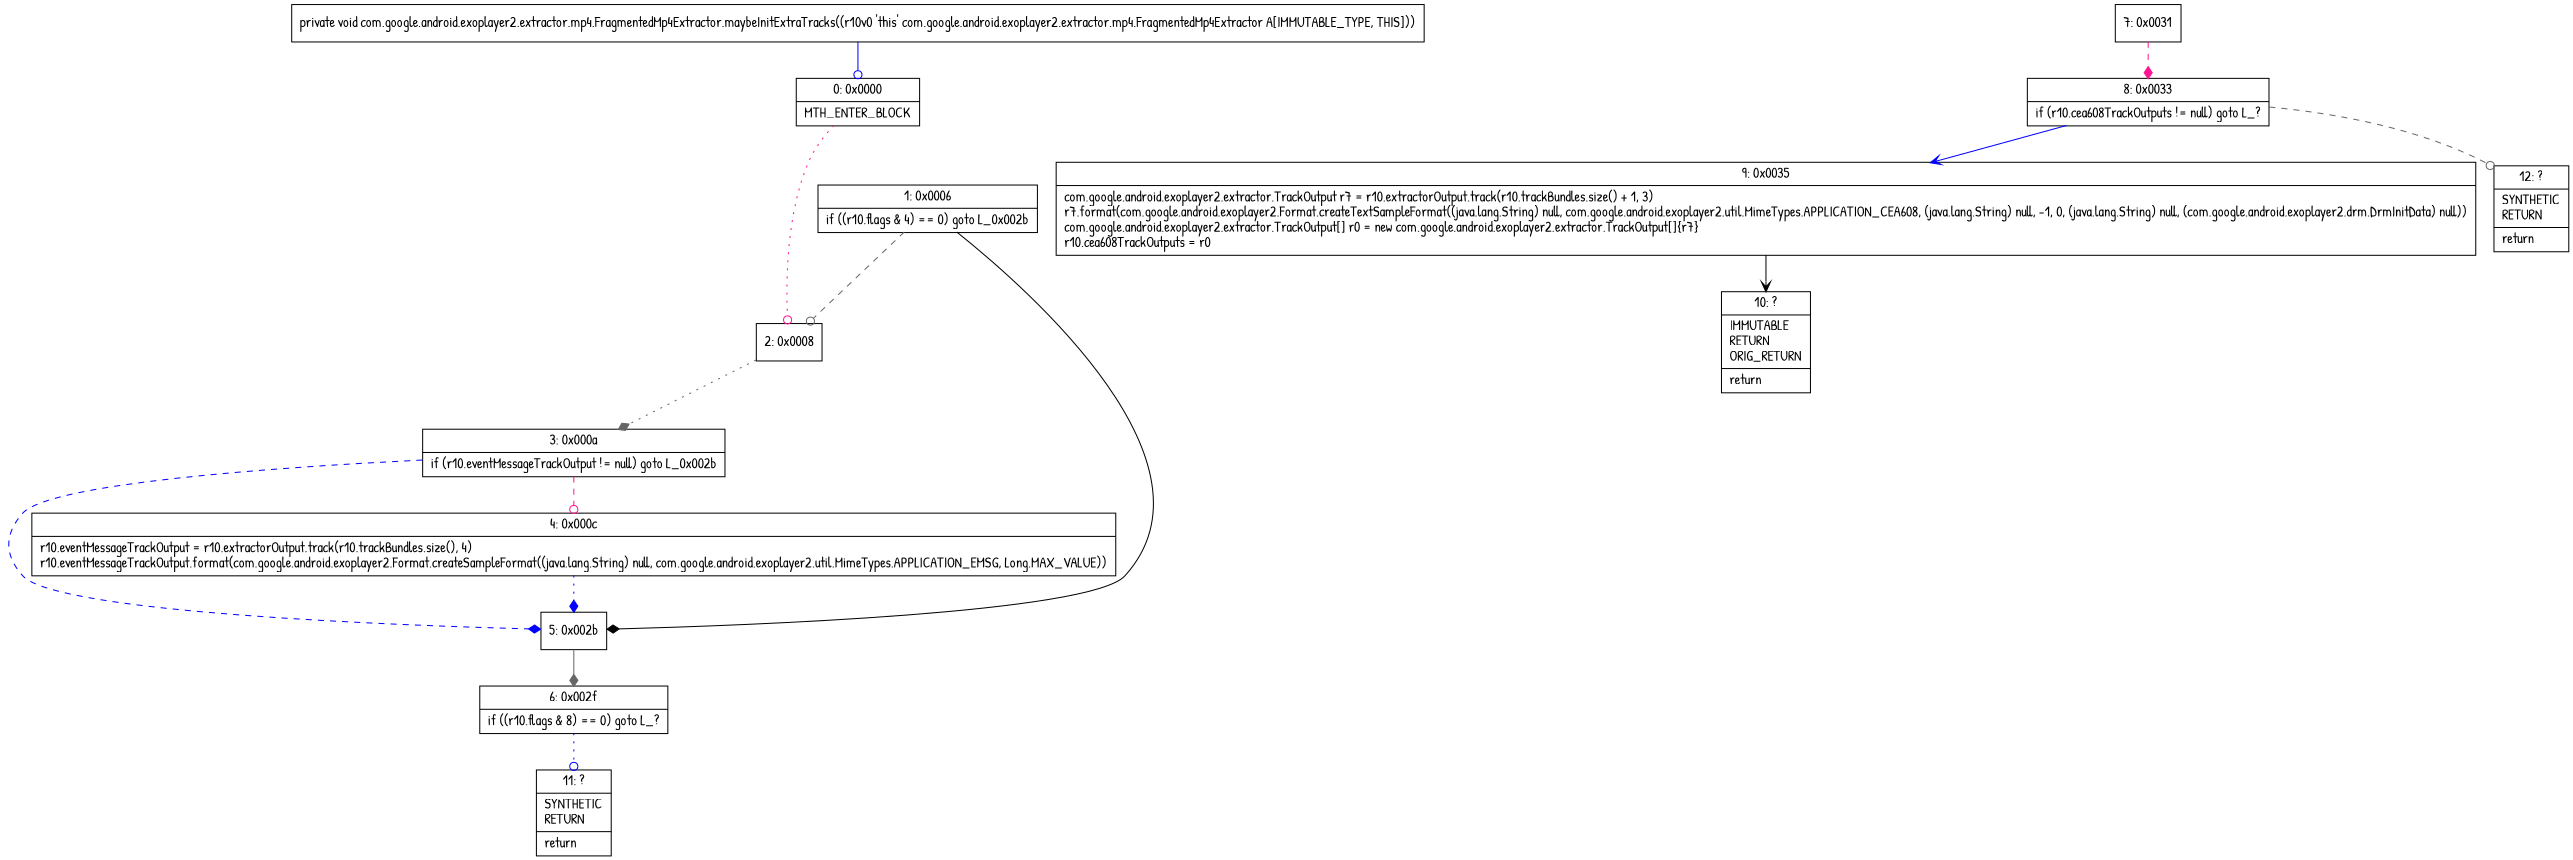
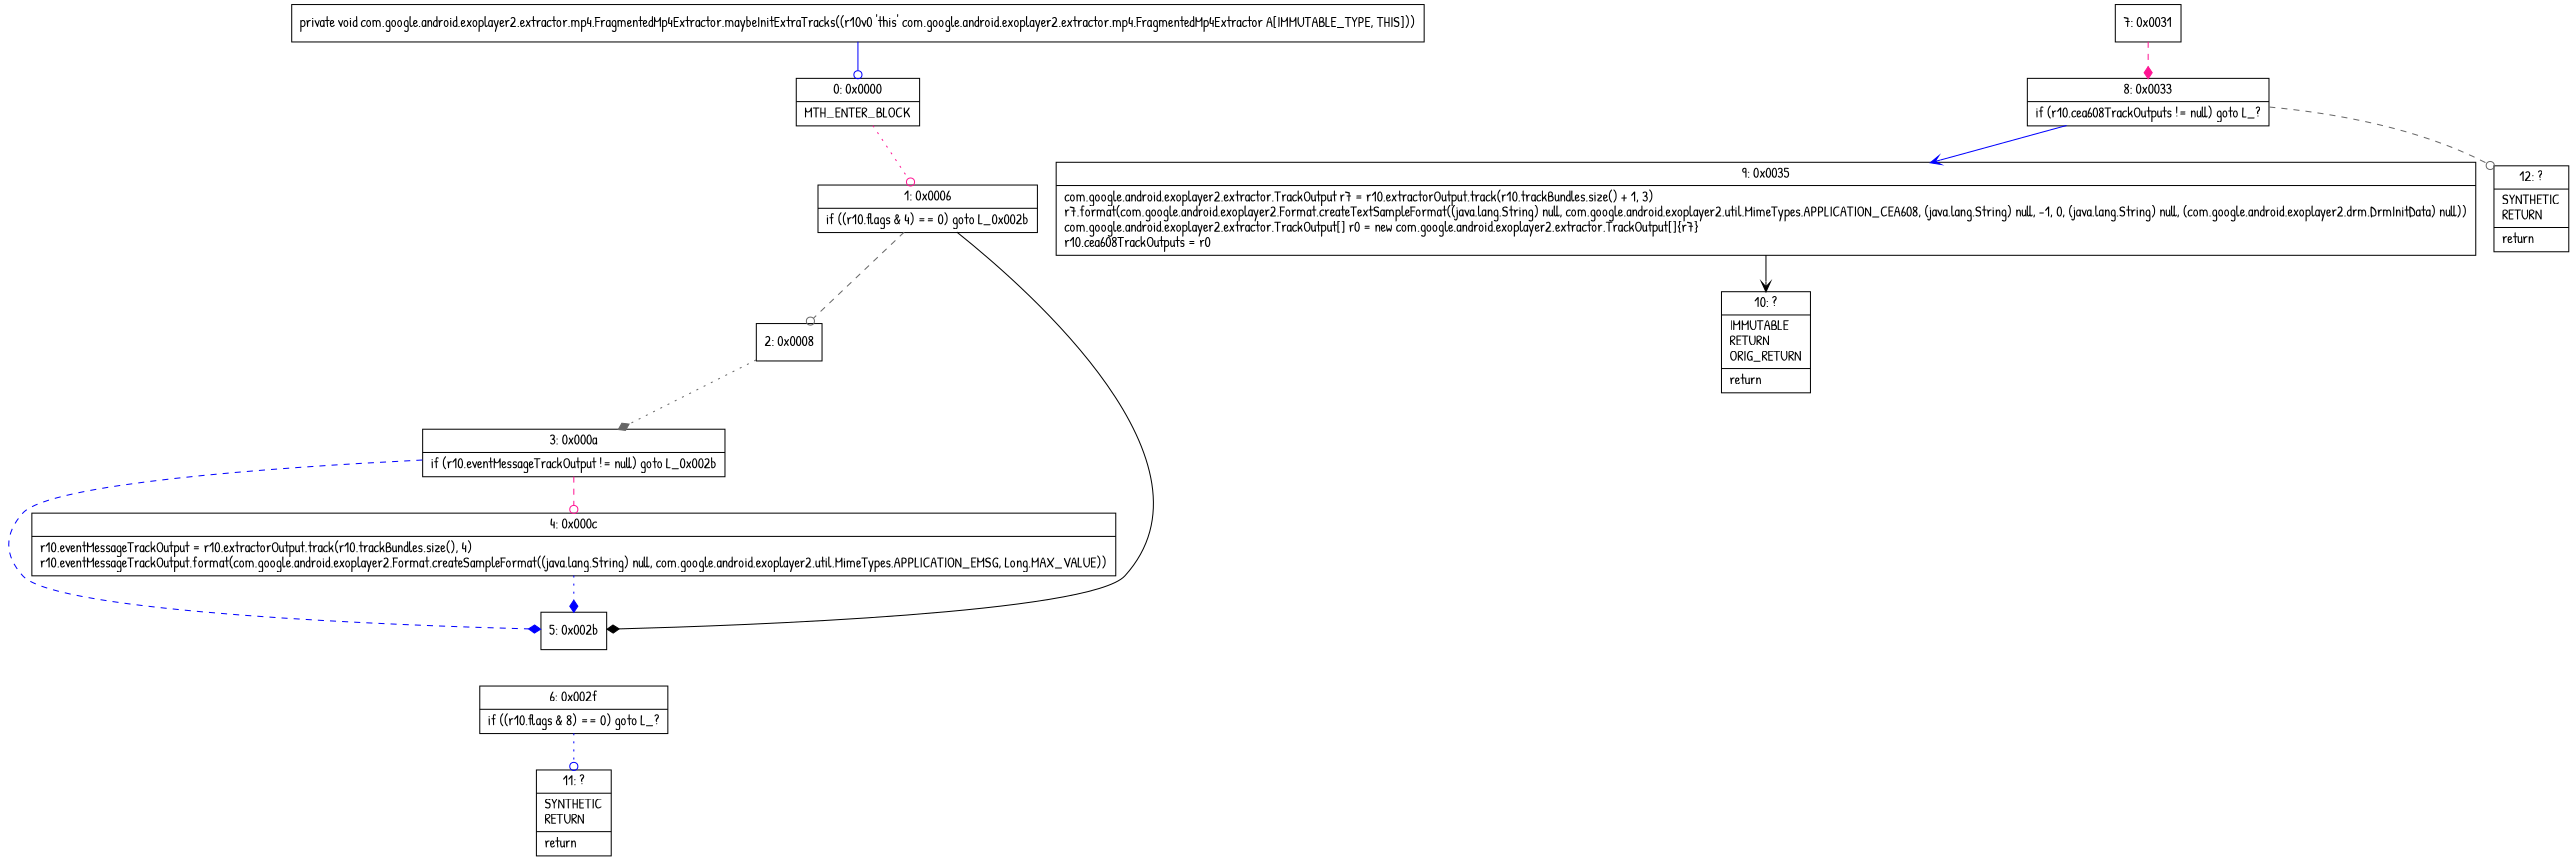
edge "0: 0x0000" -> "2: 0x0008": now "0: 0x0000" -> "1: 0x0006"
edge "5: 0x002b" -> "6: 0x002f": removed
